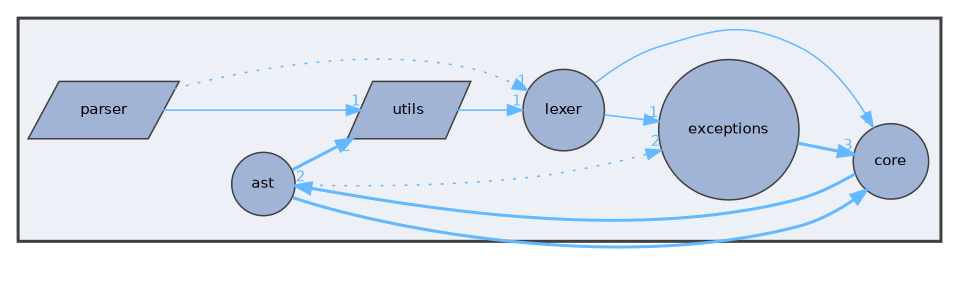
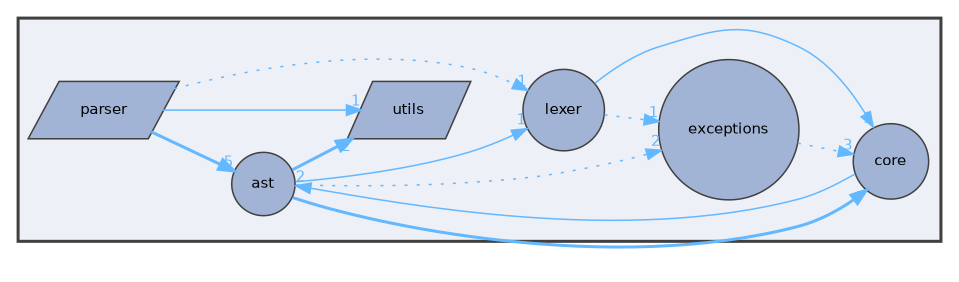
edge "utils" -> "lexer": now "ast" -> "lexer"
edge "lexer" -> "exceptions": style solid -> dotted
edge "exceptions" -> "core": style bold -> dotted
edge "parser" -> "ast": added
edge "core" -> "ast": style bold -> solid
